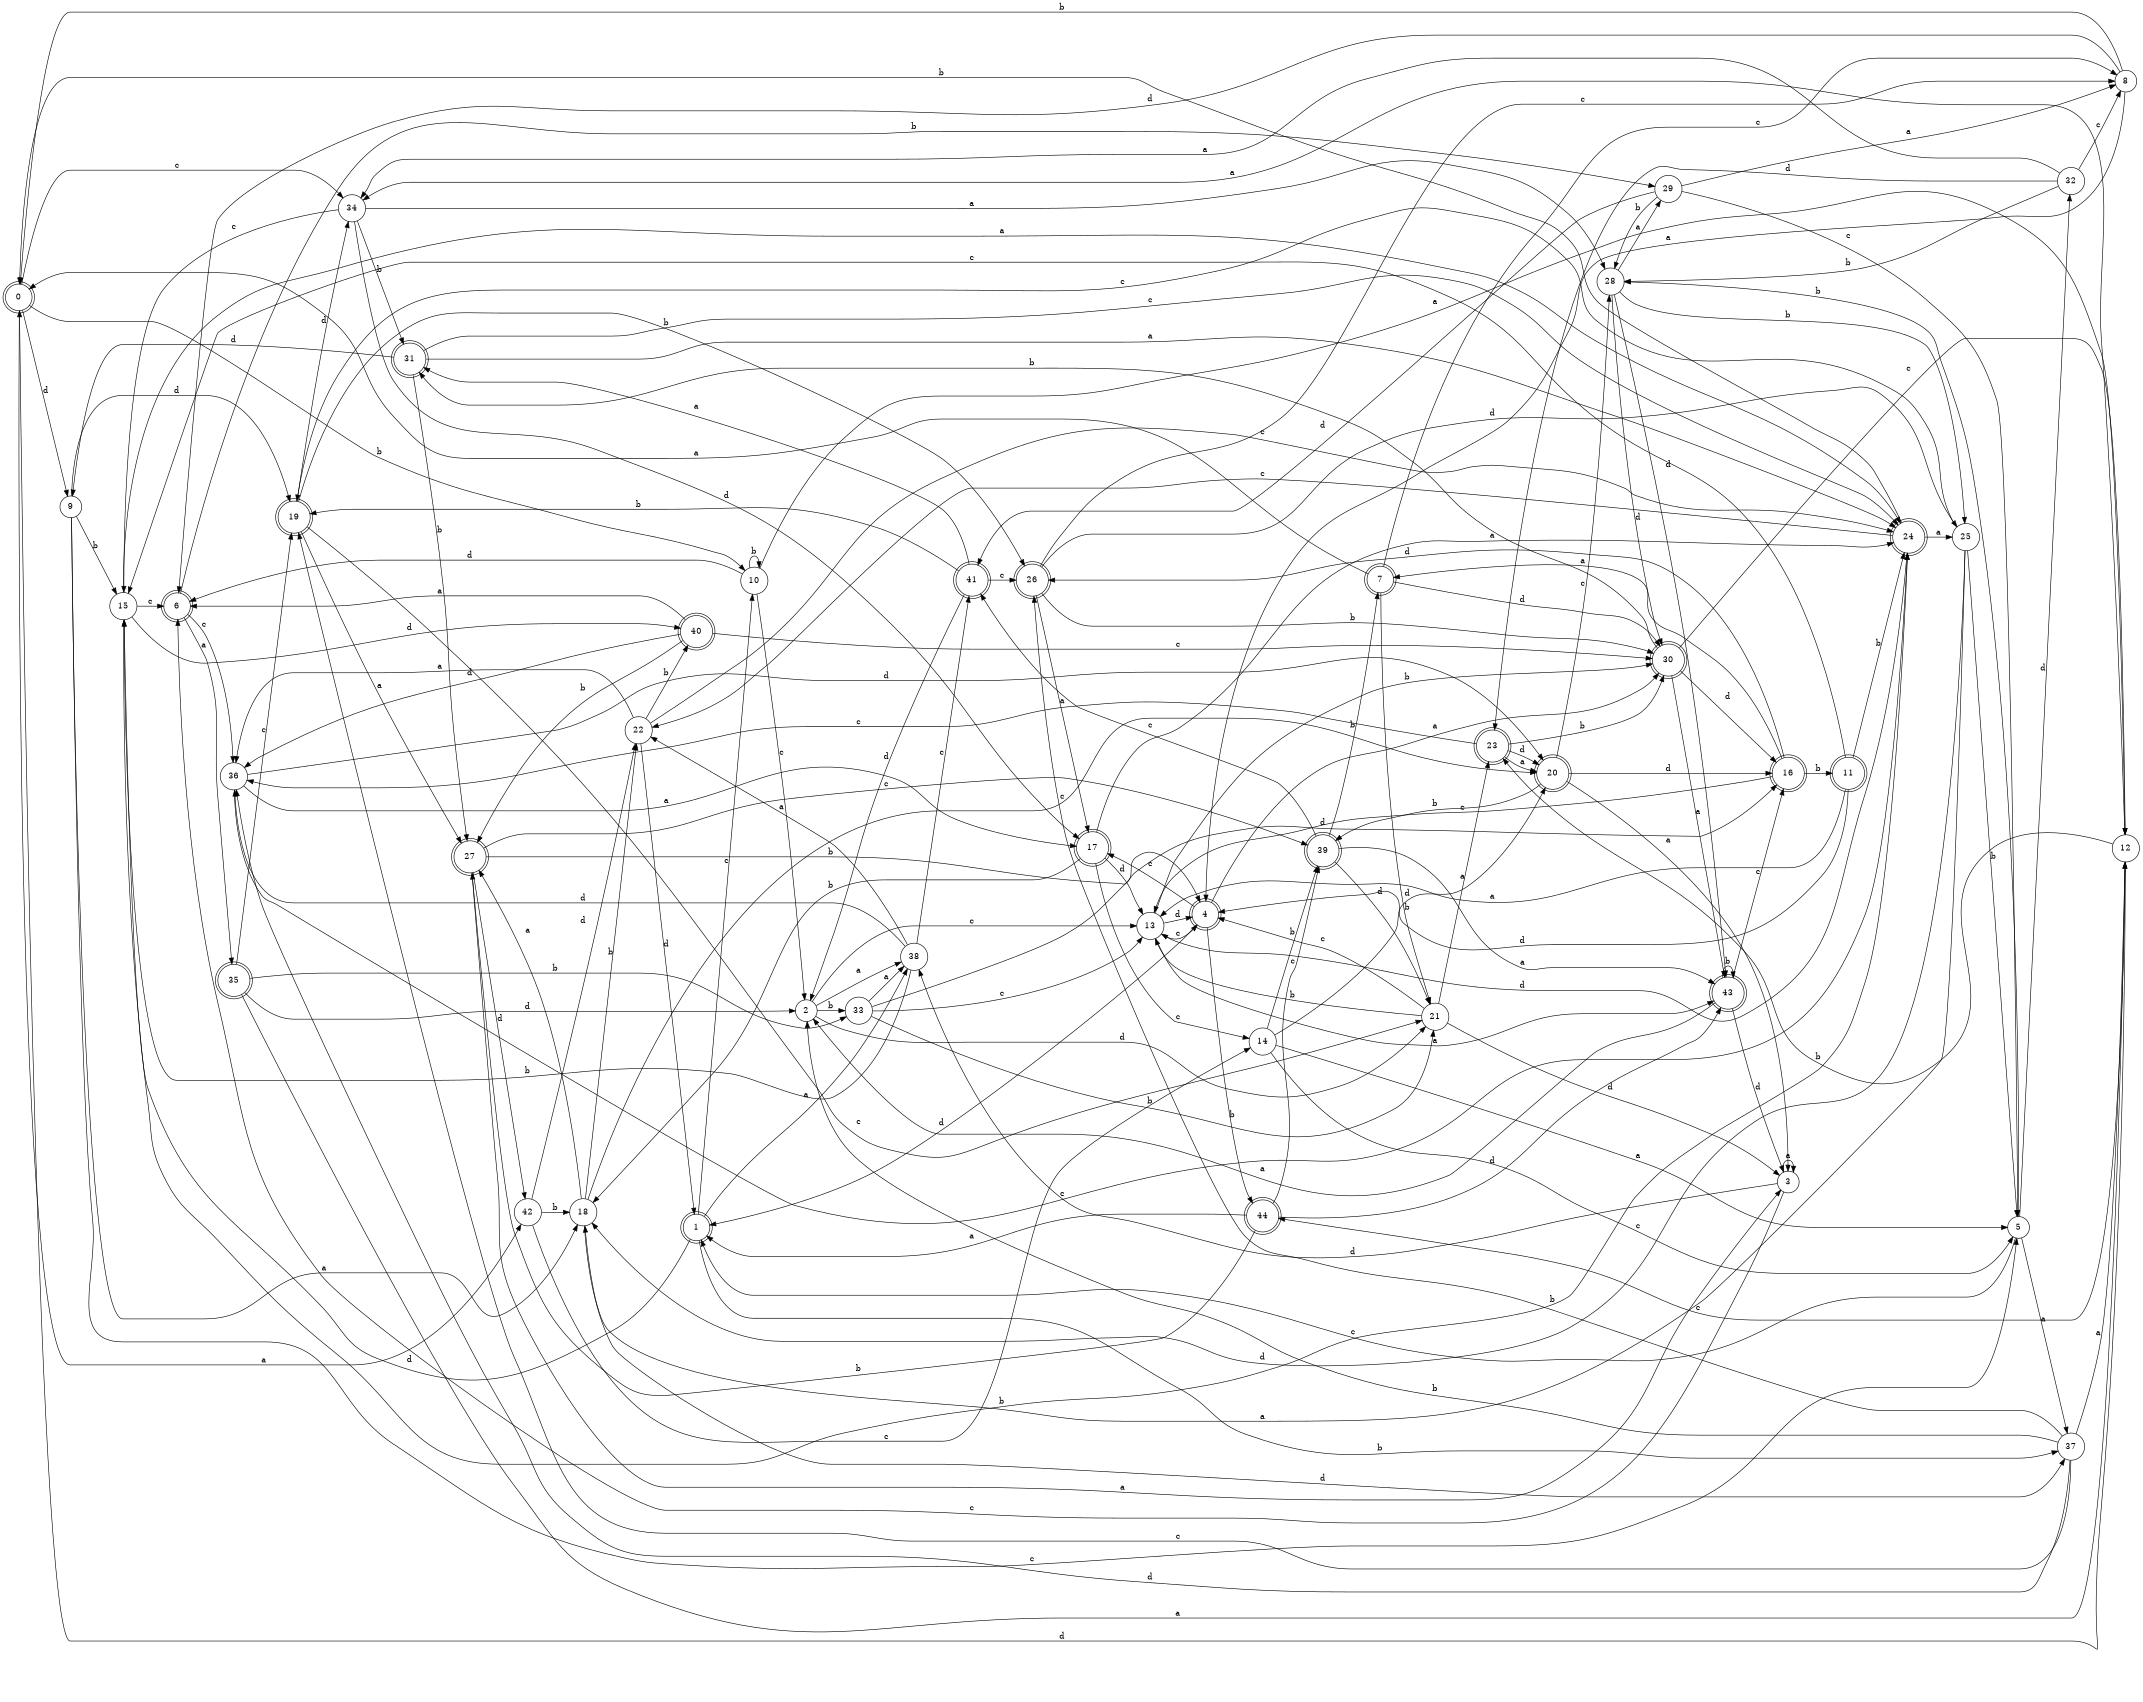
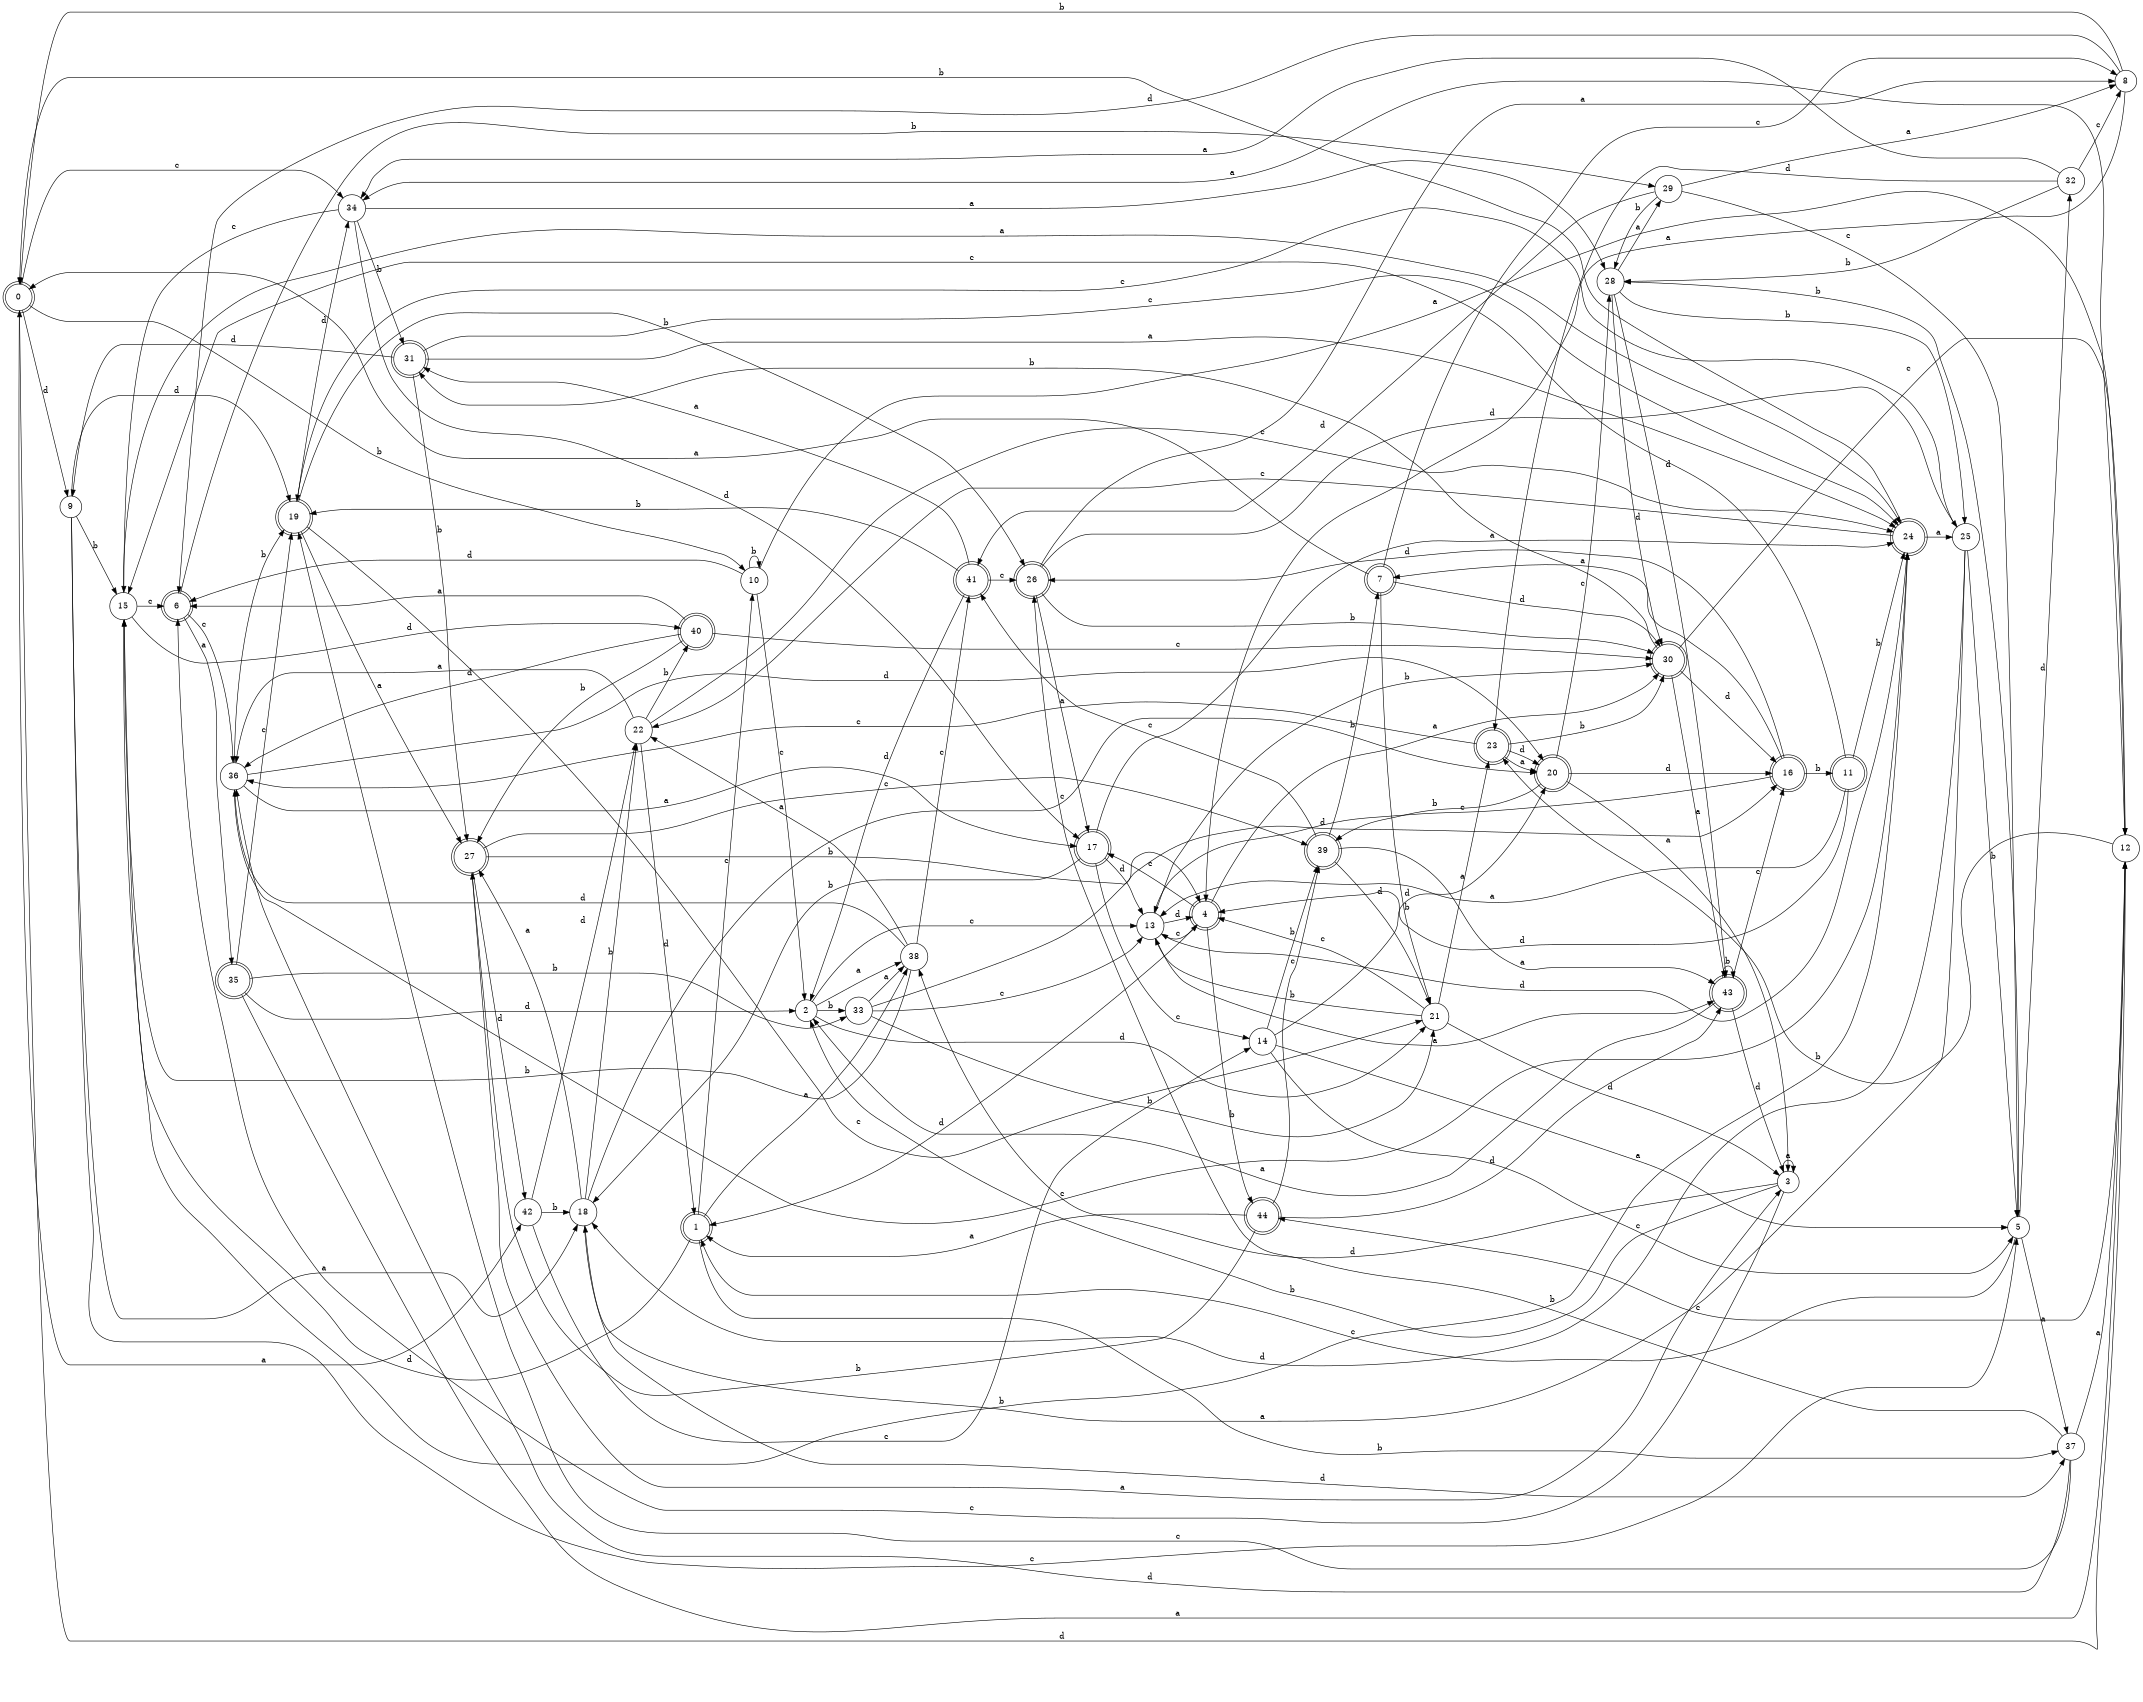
edge "26" -> "8": label "c" -> "a"
edge "36" -> "19": added, label "b"
edge "37" -> "2": now "3" -> "2"
